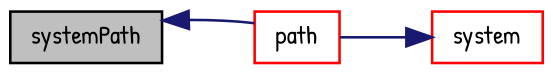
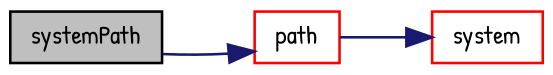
edge "path" -> "systemPath": reversed
